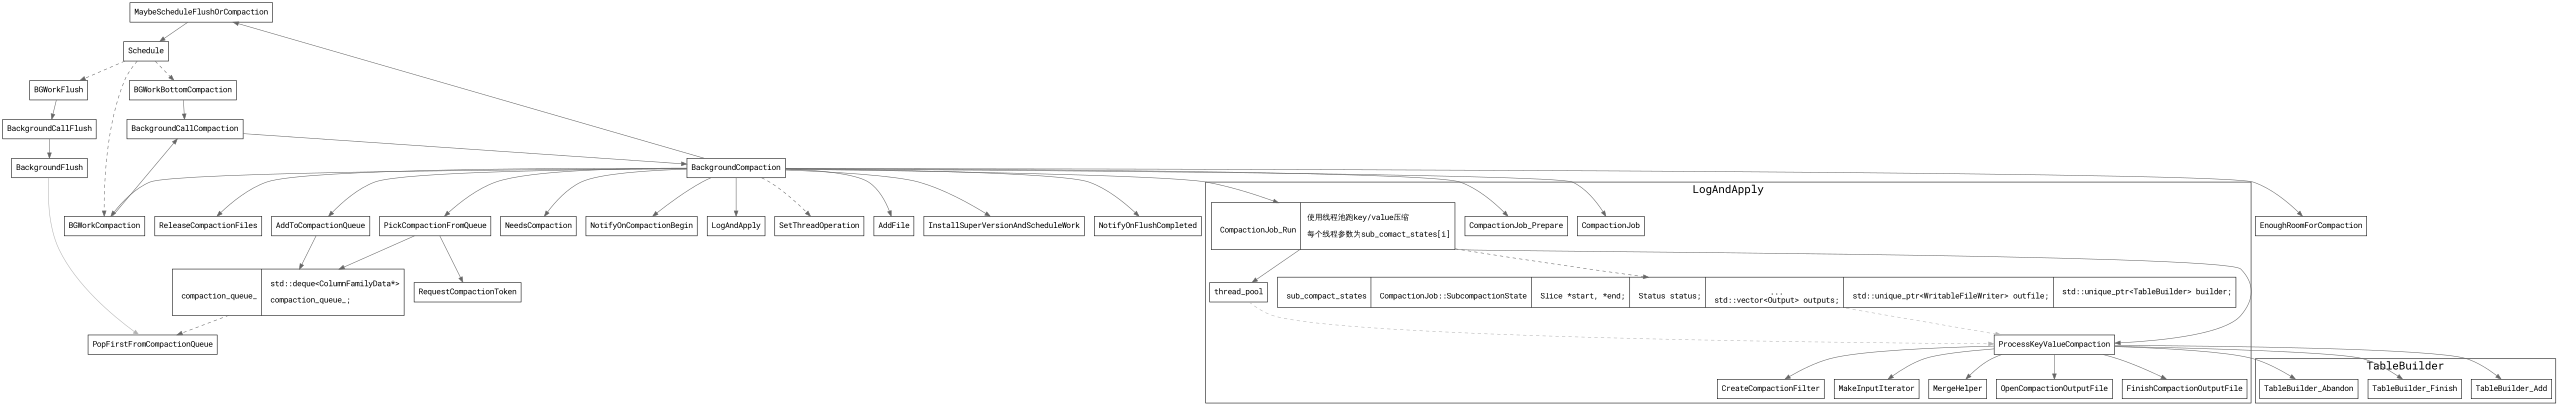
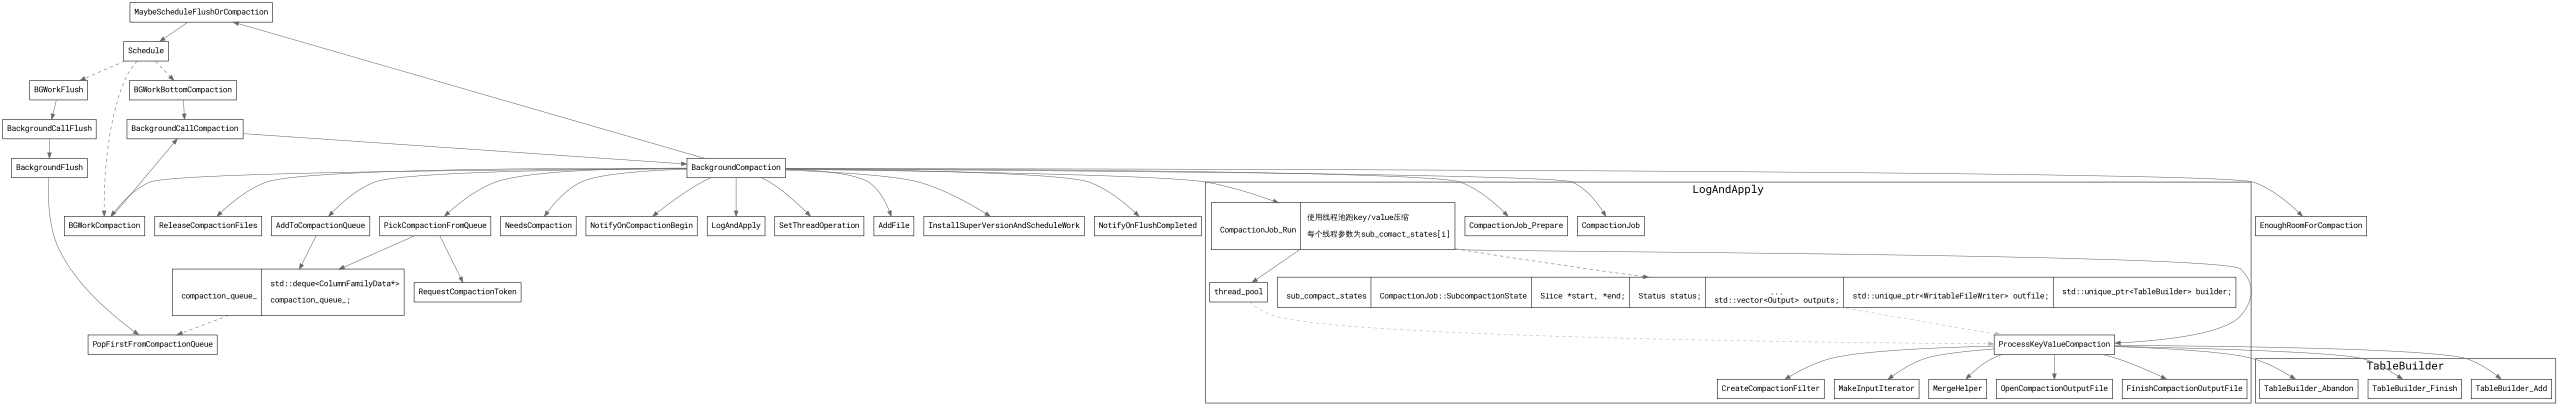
edge "BackgroundCompaction" -> "SetThreadOperation": style dashed -> solid
edge "BackgroundFlush" -> "PopFirstFromCompactionQueue": color gray70 -> gray40
